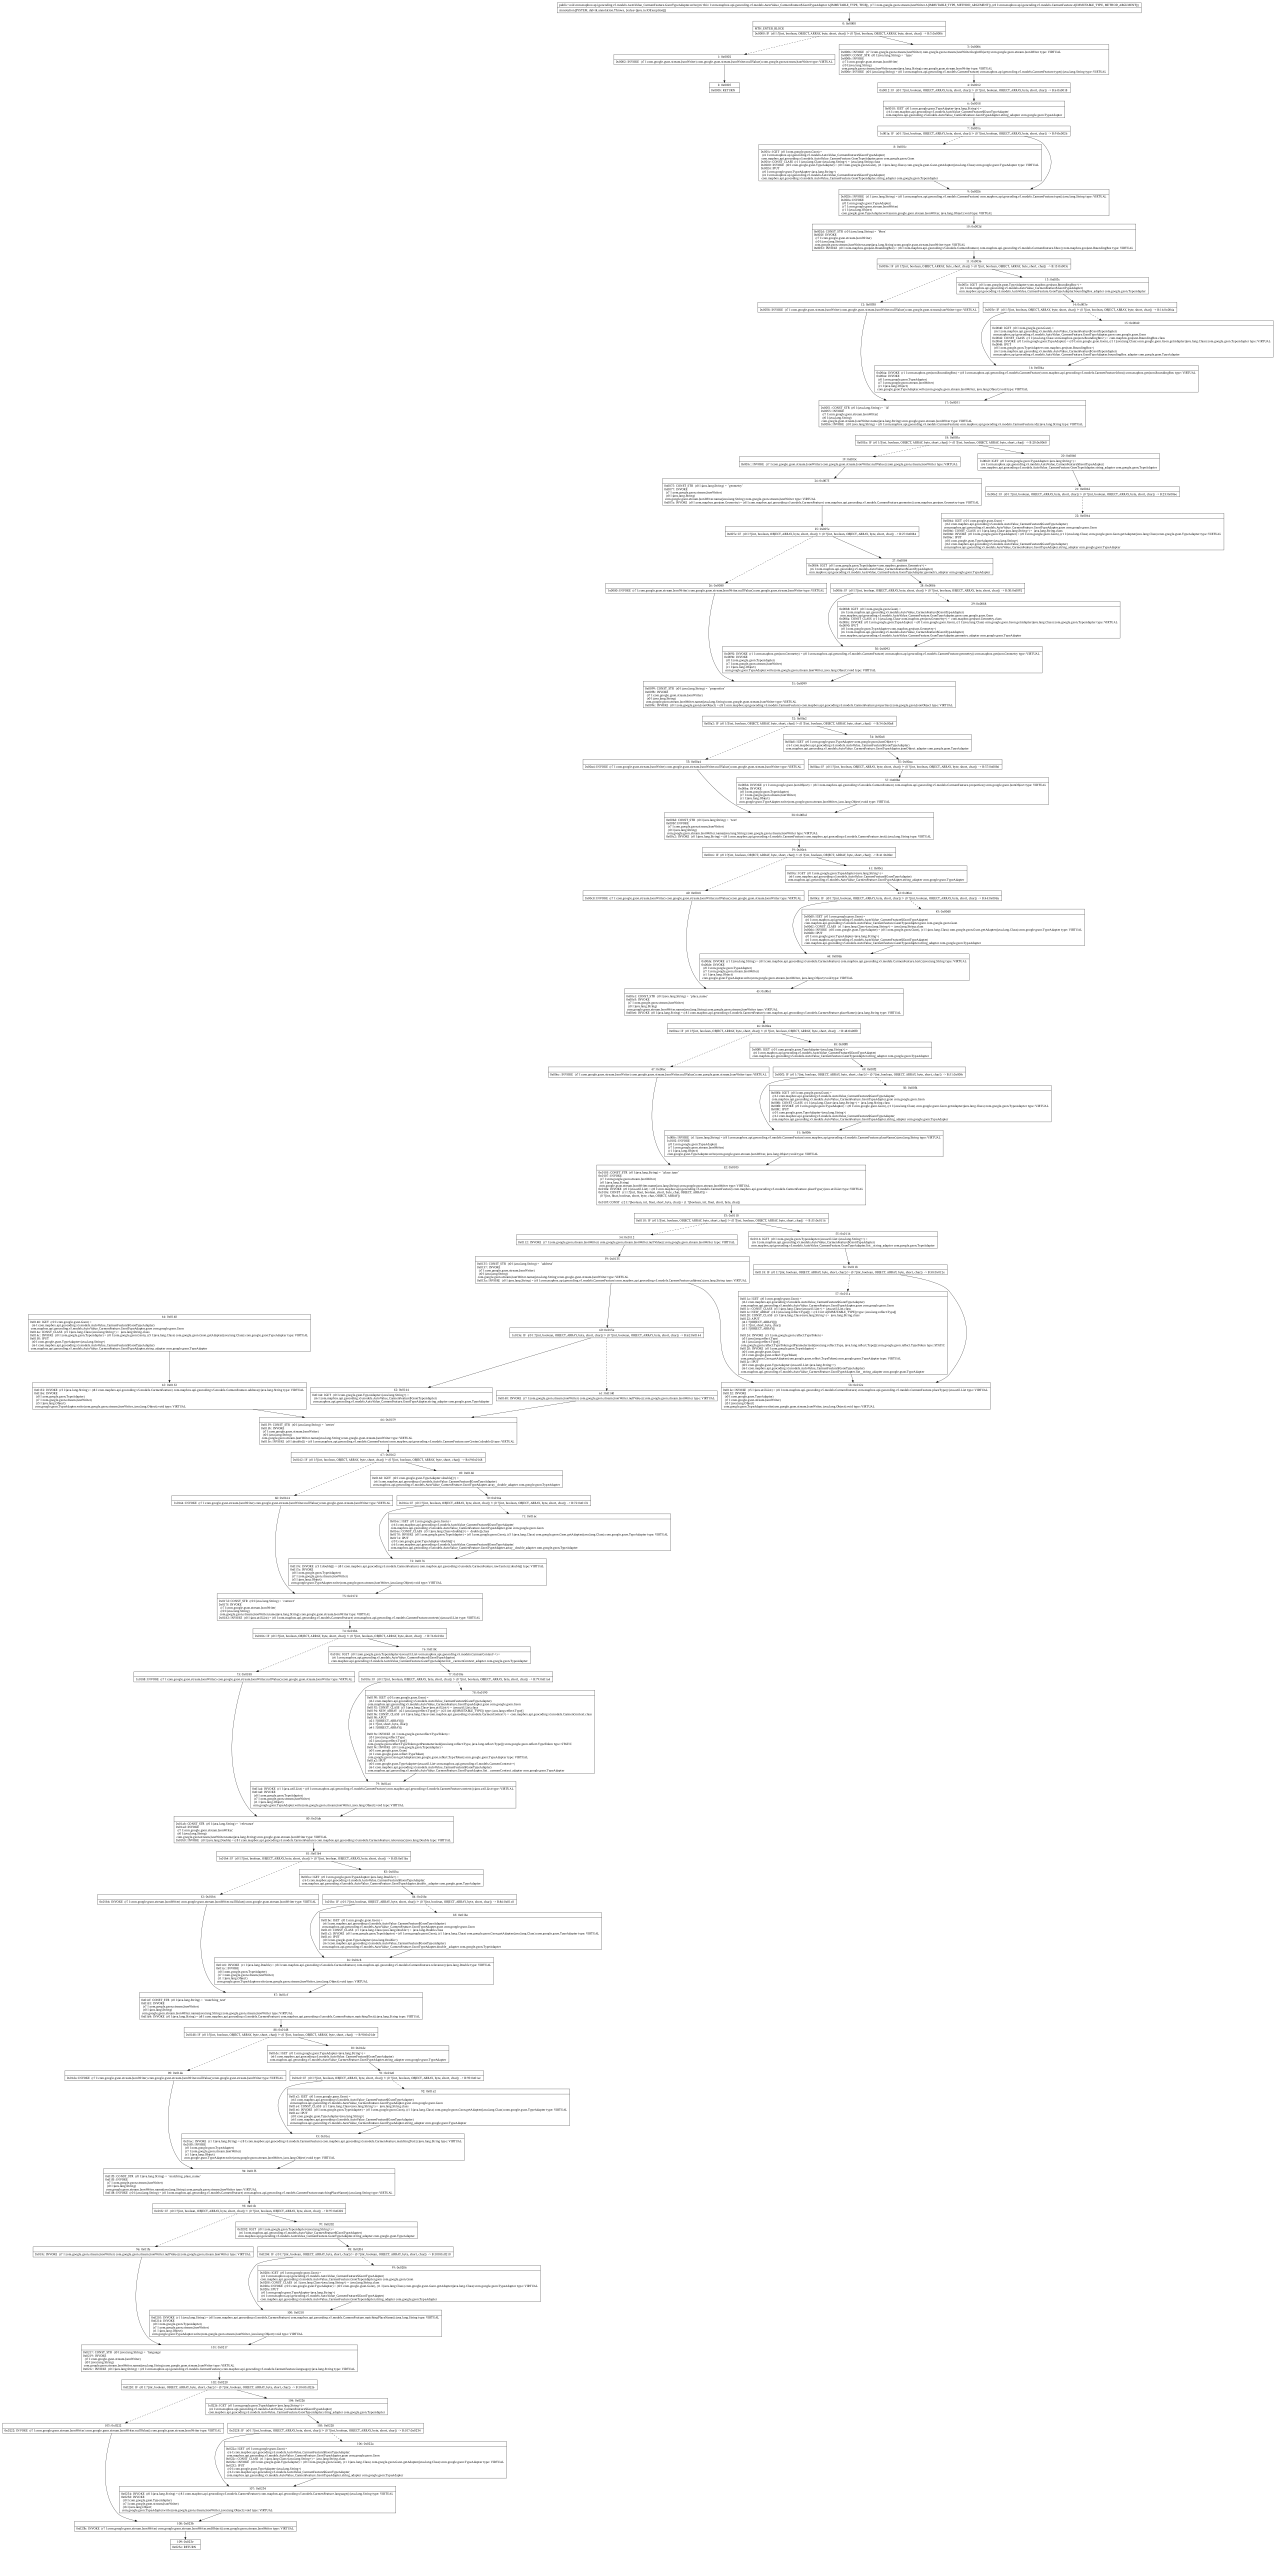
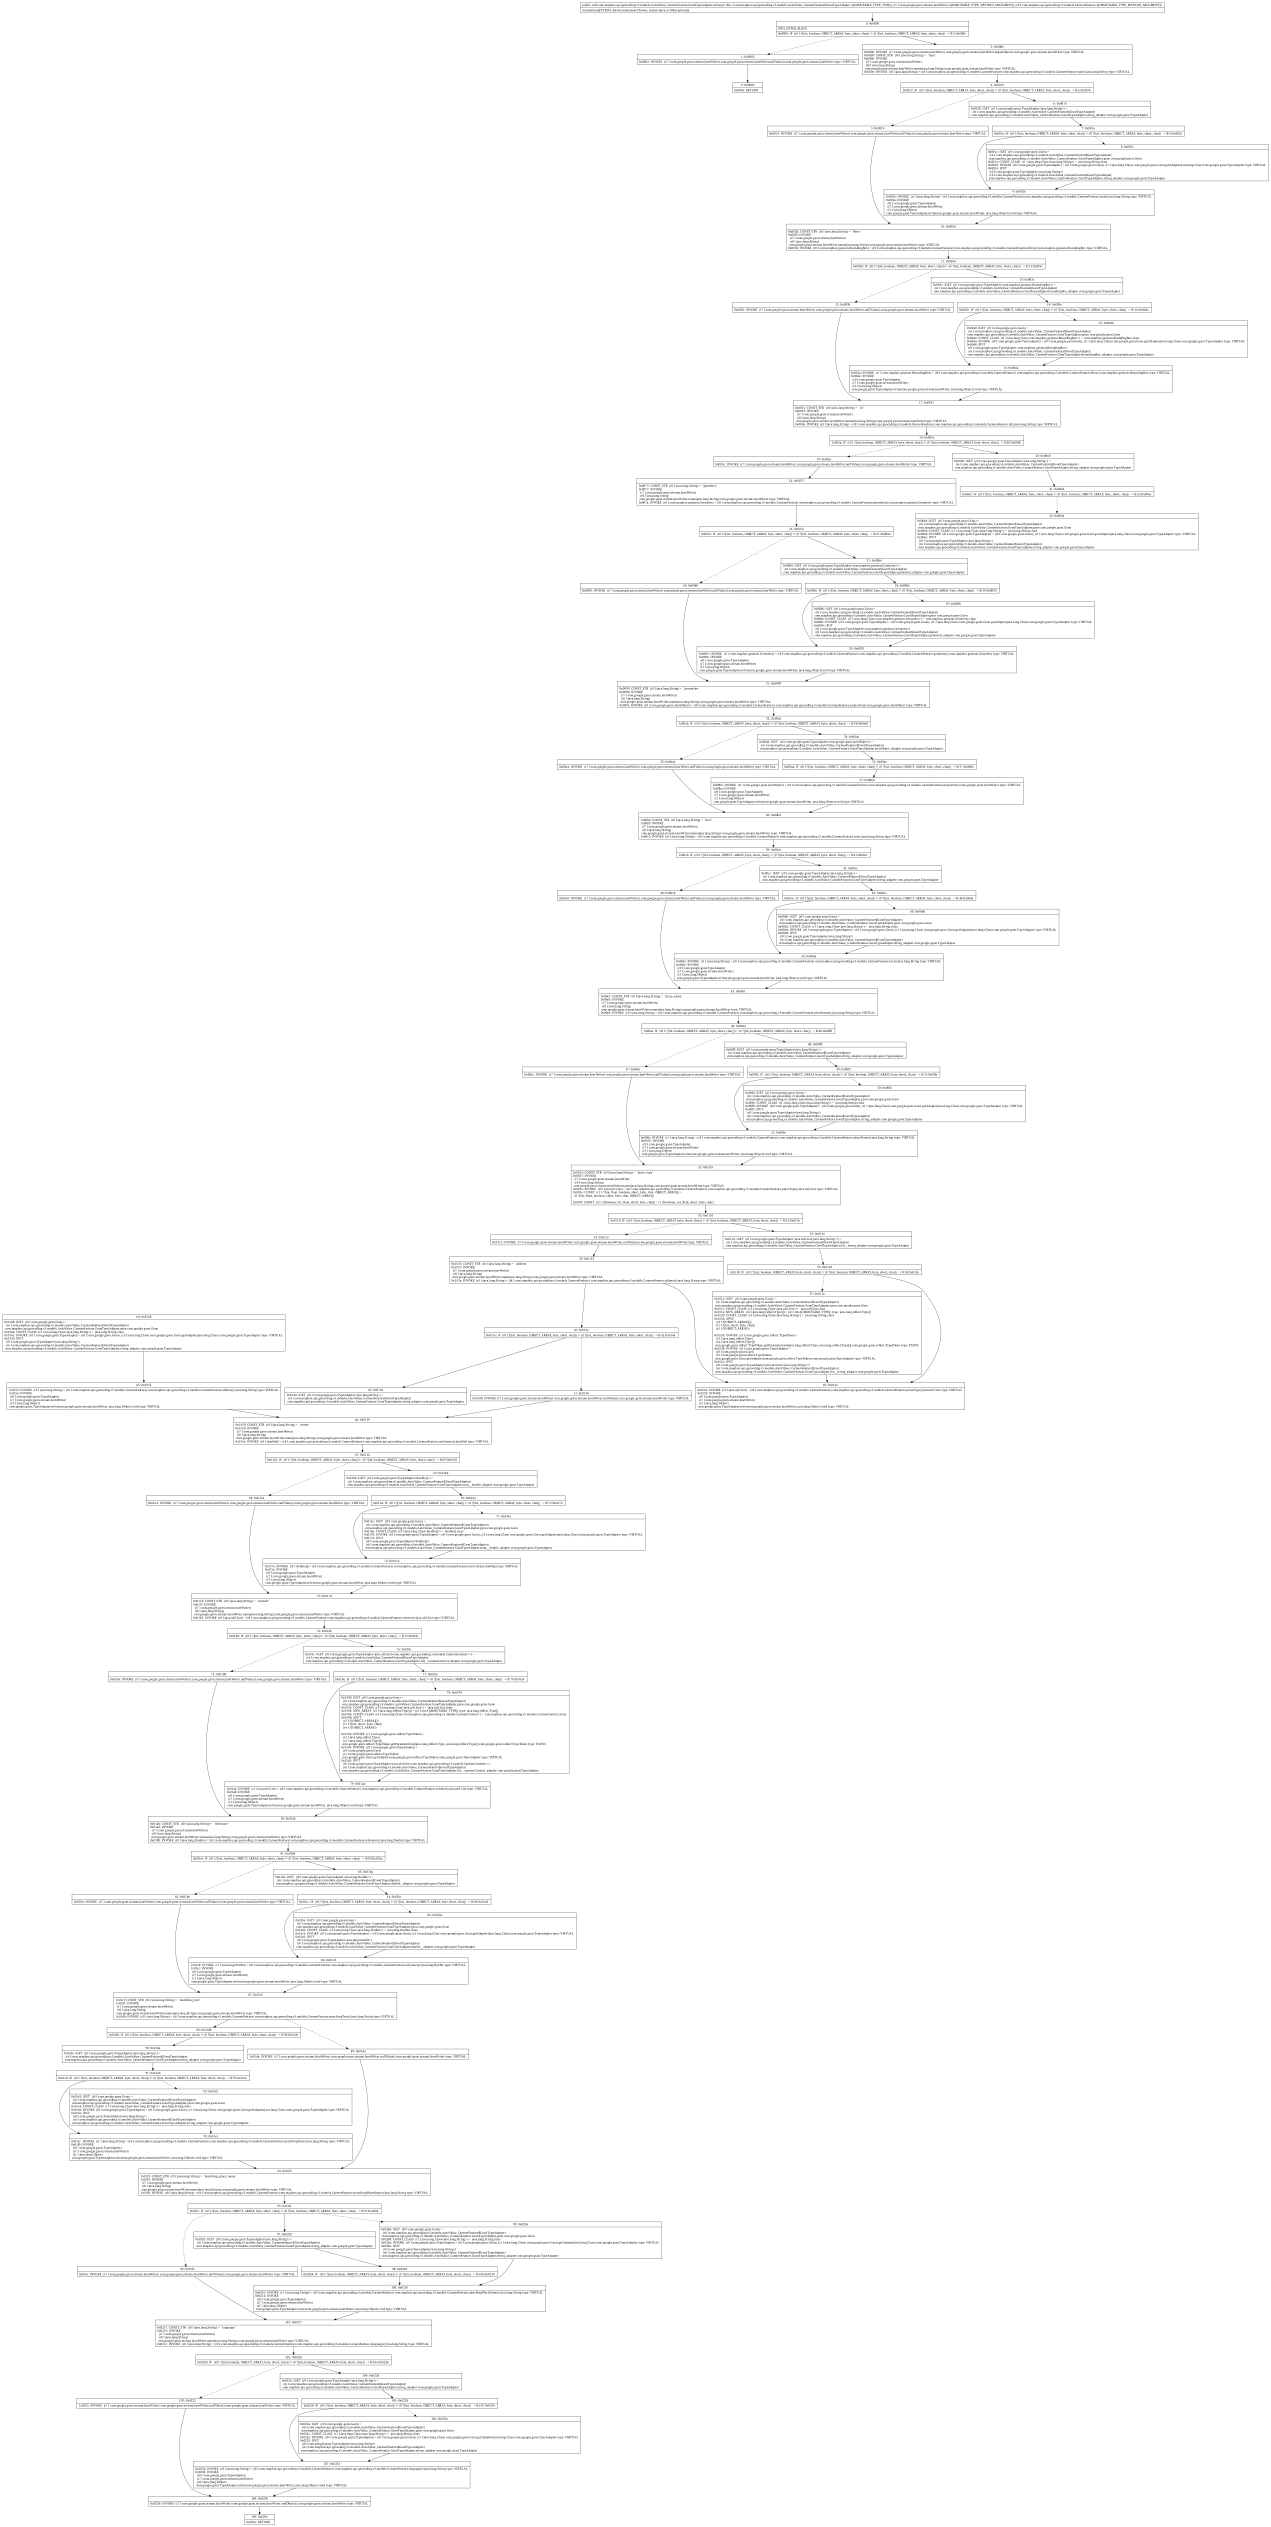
node "5: 0x0014": added
edge "88: 0x01d8" -> "89: 0x01da": now "87: 0x01cf" -> "89: 0x01da"
edge "98: 0x0204" -> "99: 0x0206": now "95: 0x01fc" -> "99: 0x0206"
